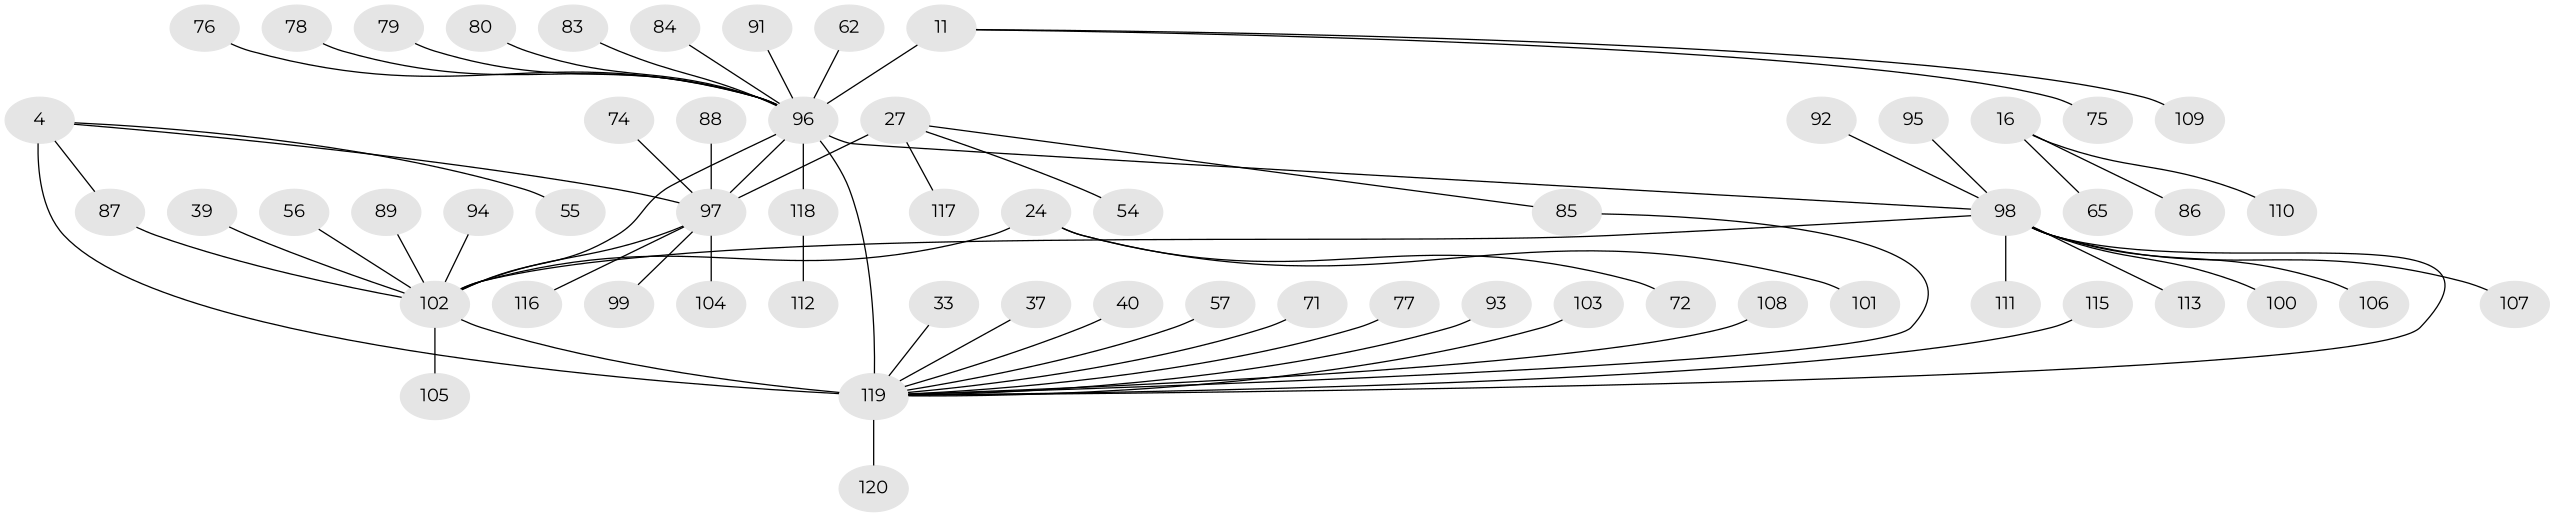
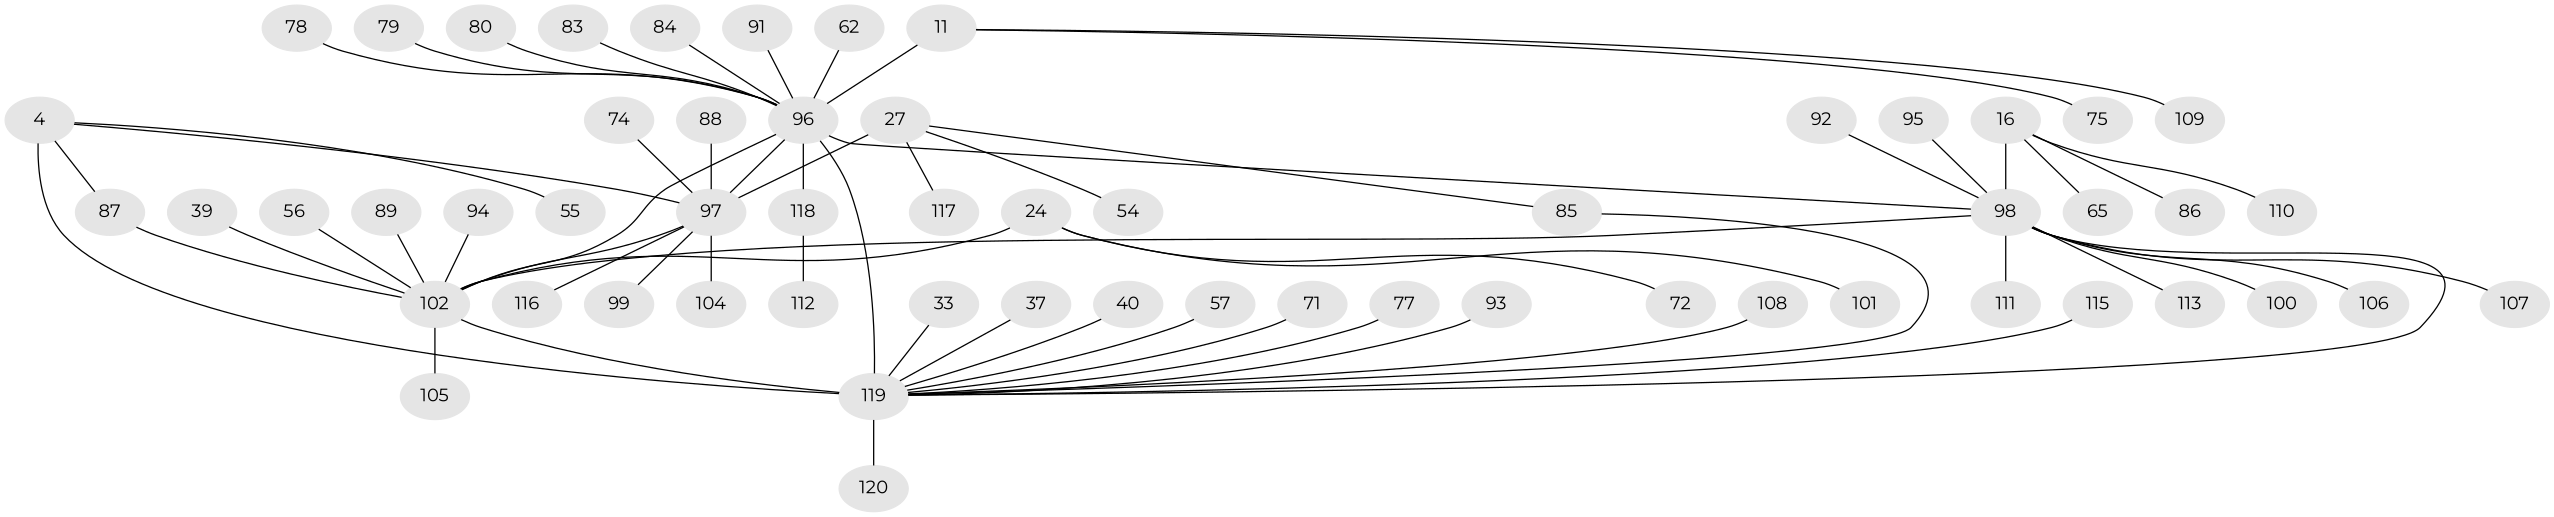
node "76": removed
edge "16" -- "98": added
node "103": removed
